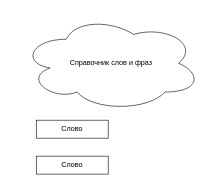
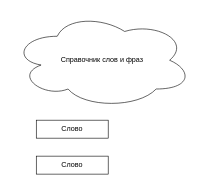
node "Справочник слов и фраз": moved (111, 63) -> (102, 60)
